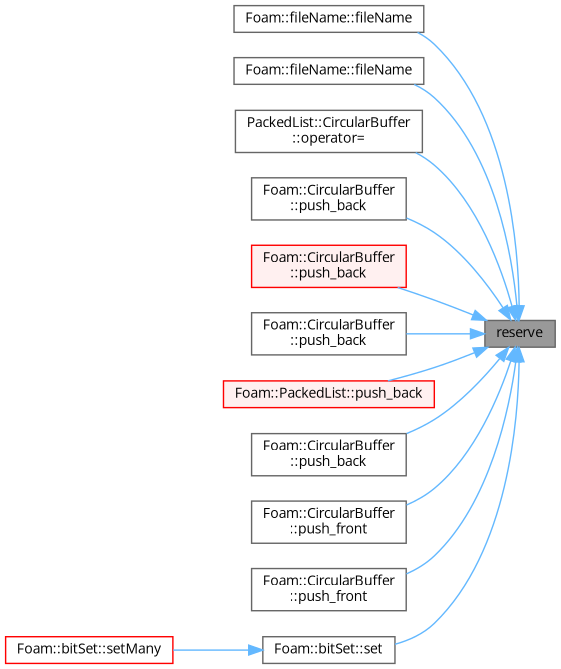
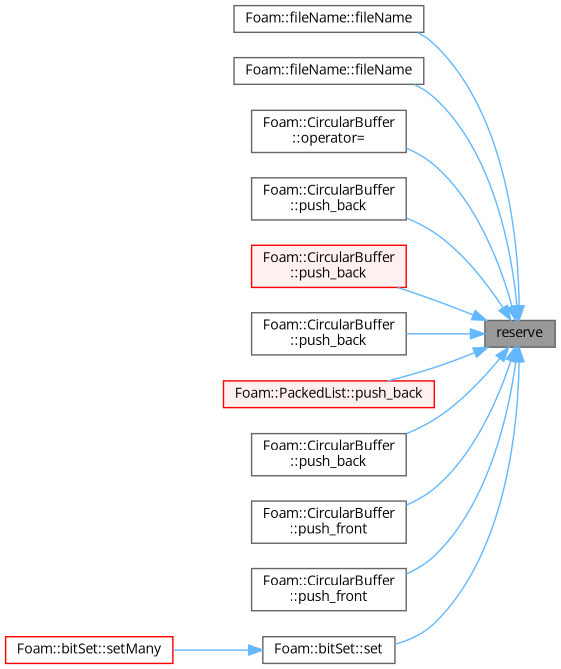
node "PackedList::CircularBuffer ::operator=": label "PackedList::CircularBuffer ::operator=" -> "Foam::CircularBuffer ::operator="
